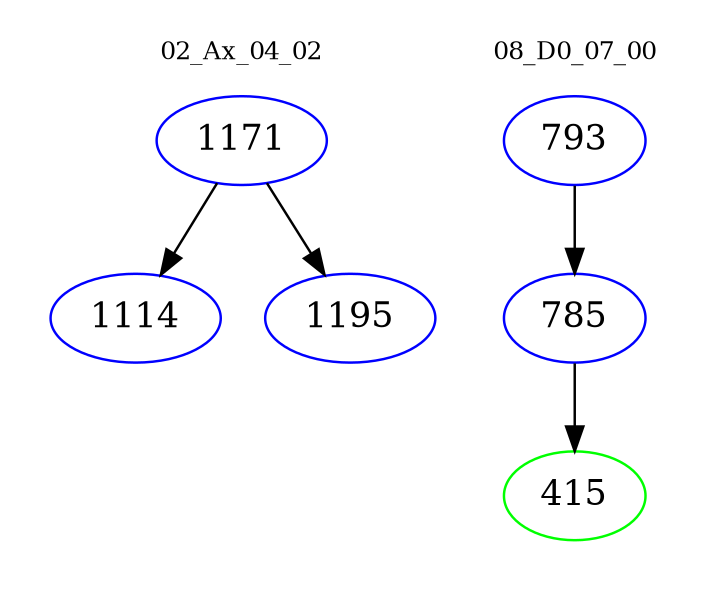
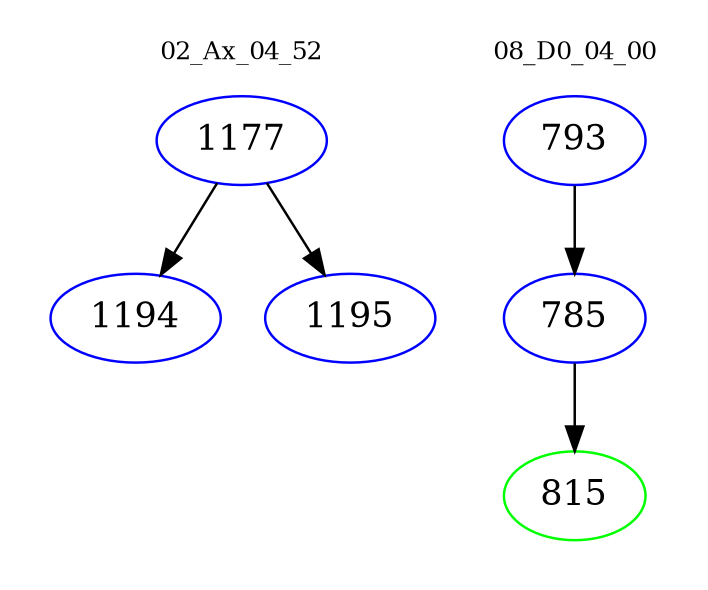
cluster "02_Ax_04_02": label "02_Ax_04_02" -> "02_Ax_04_52"
cluster "08_D0_07_00": label "08_D0_07_00" -> "08_D0_04_00"
node "1171": label "1171" -> "1177"
node "1114": label "1114" -> "1194"
node "415": label "415" -> "815"
